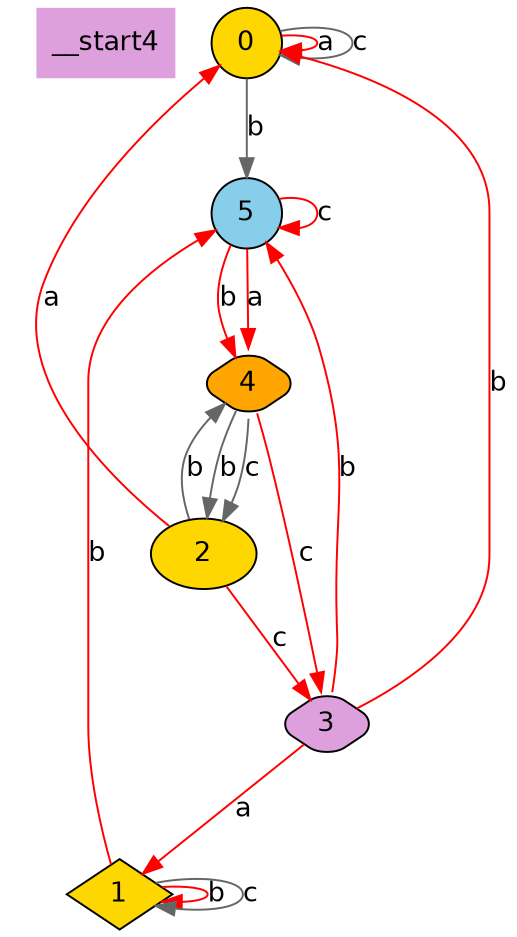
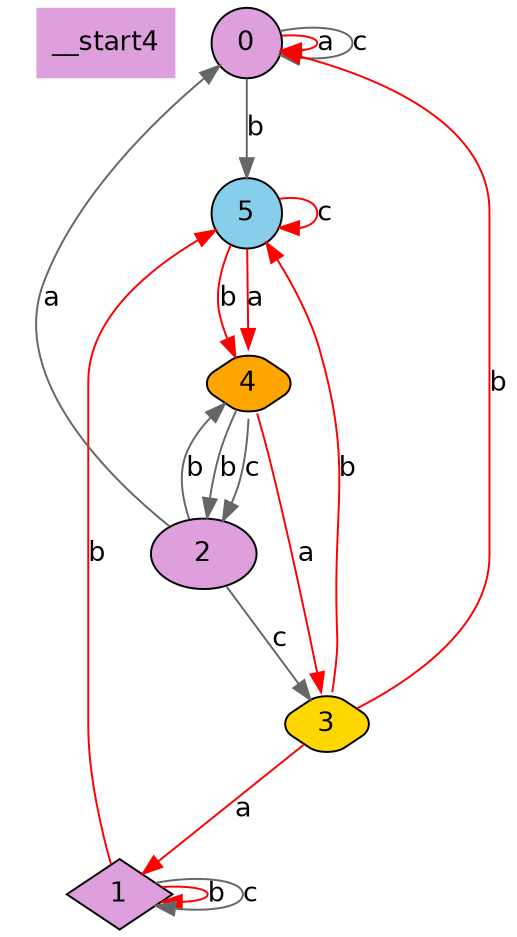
node "0": fillcolor gold -> plum
edge "2" -> "0": color red -> gray40
node "2": fillcolor gold -> plum
edge "4" -> "3": label "c" -> "a"
edge "2" -> "3": color red -> gray40
node "3": fillcolor plum -> gold
node "1": fillcolor gold -> plum
